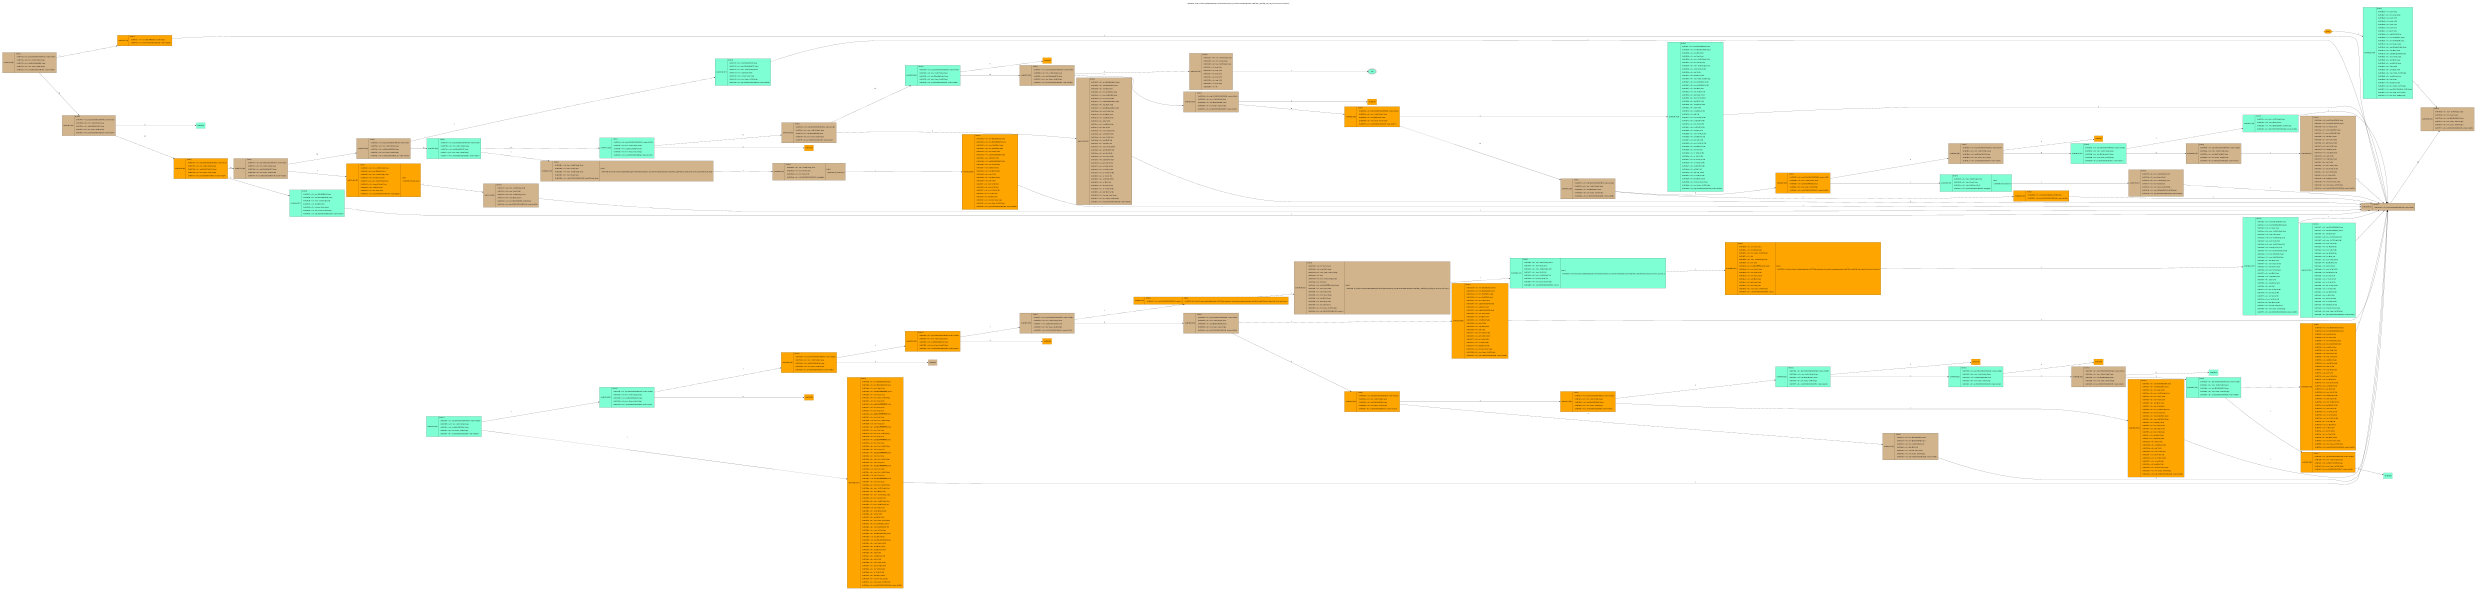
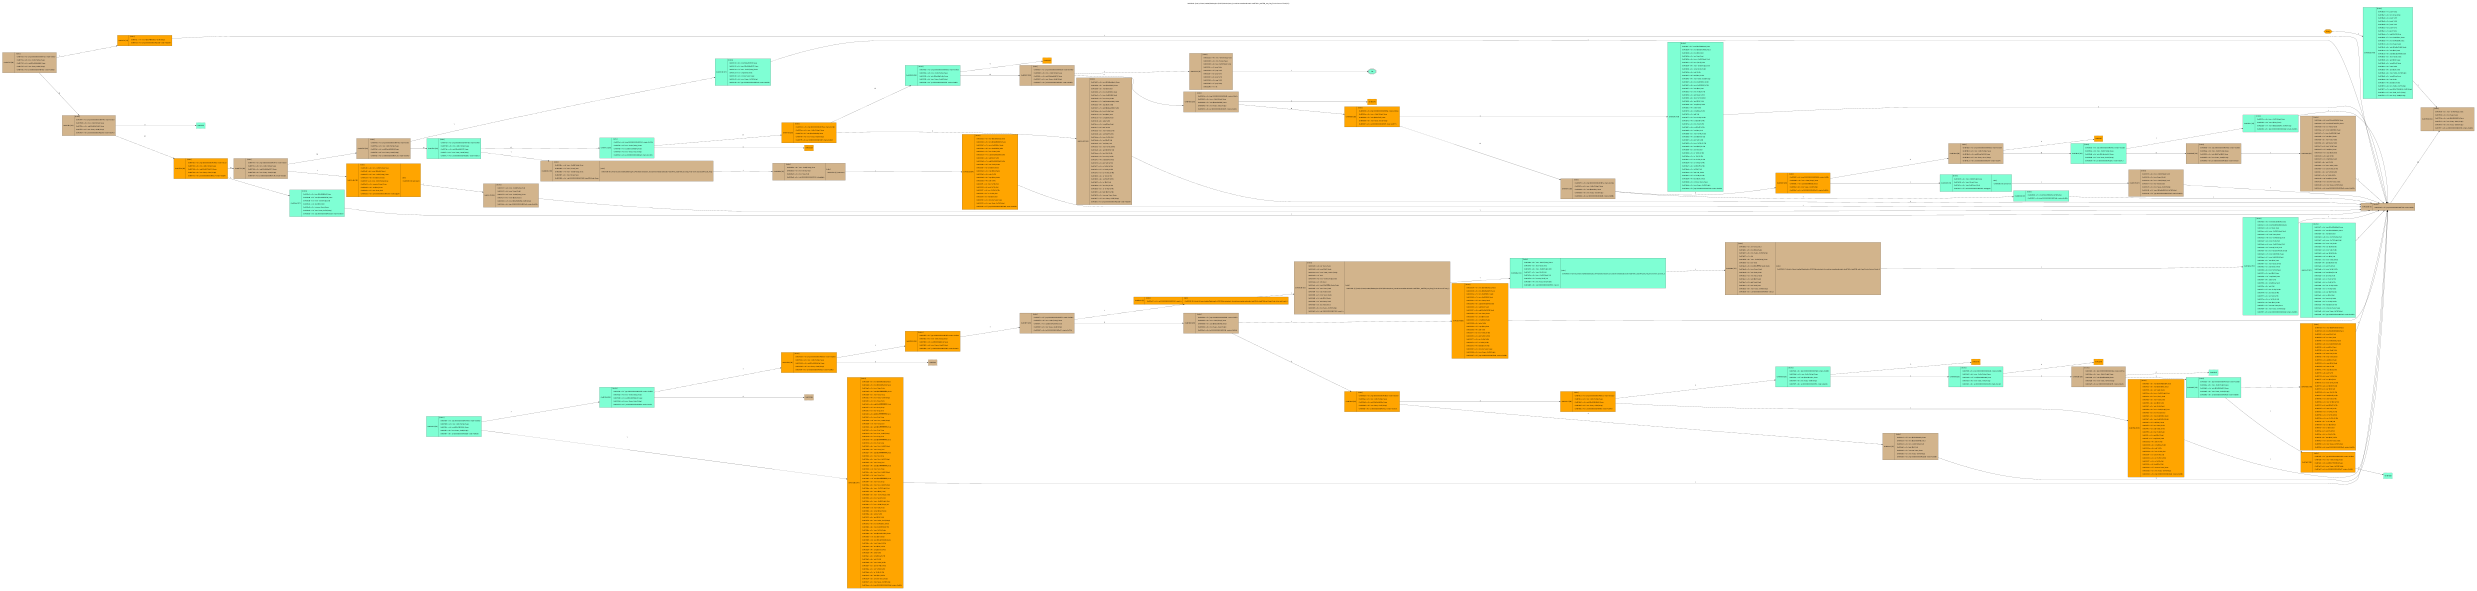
node "0x4017e9 [28]": fillcolor tan -> orange
node "0x402028 [12]": fillcolor orange -> aquamarine
node "0x401e8a [52]": fillcolor orange -> tan
node "0x402286": removed
node "0x40239d": fillcolor orange -> tan
